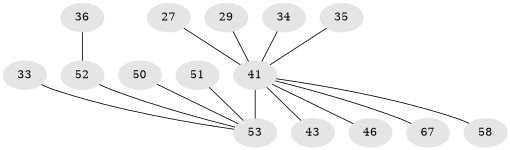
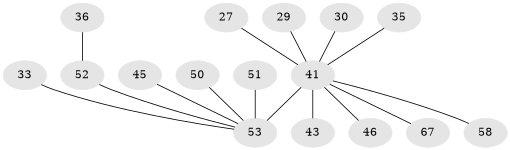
node "34": label "34" -> "30"
node "45": added
